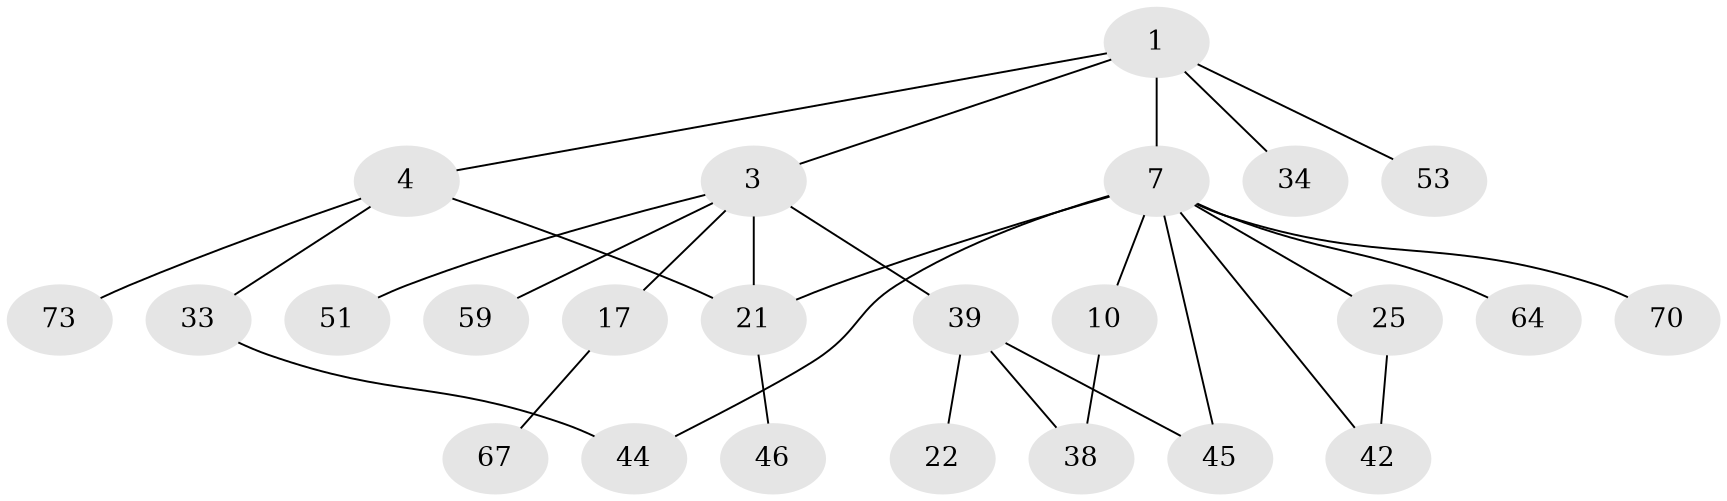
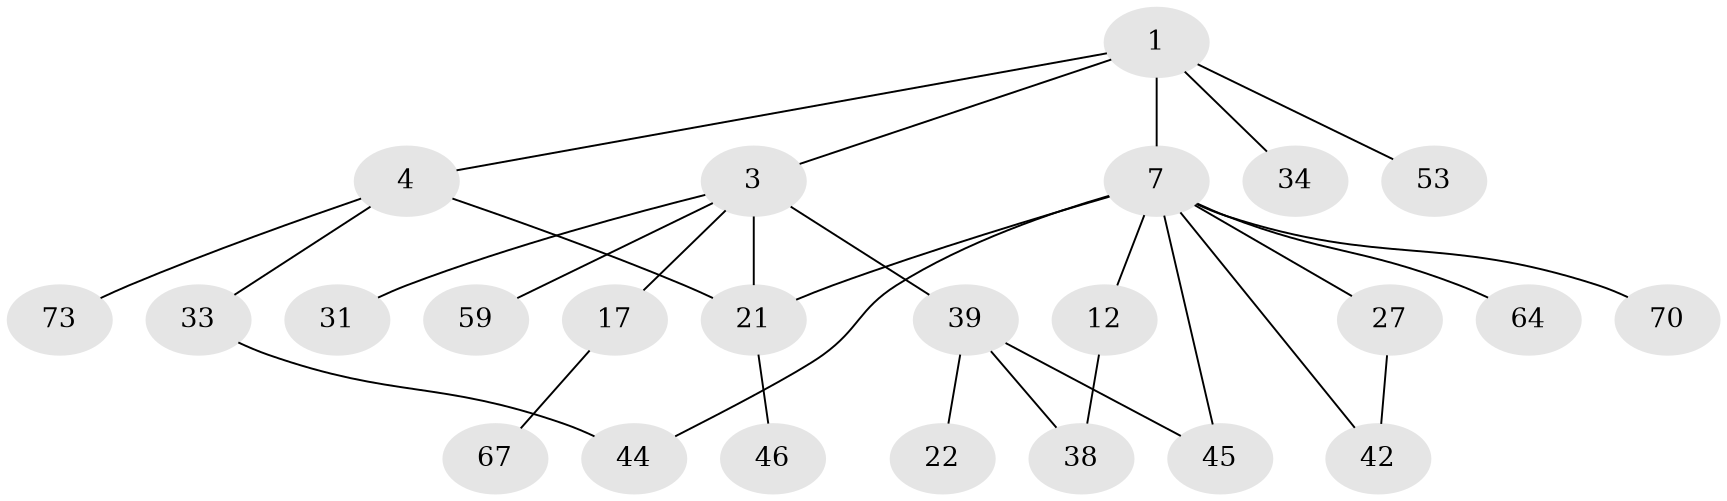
node "51": label "51" -> "31"
node "10": label "10" -> "12"
node "25": label "25" -> "27"
